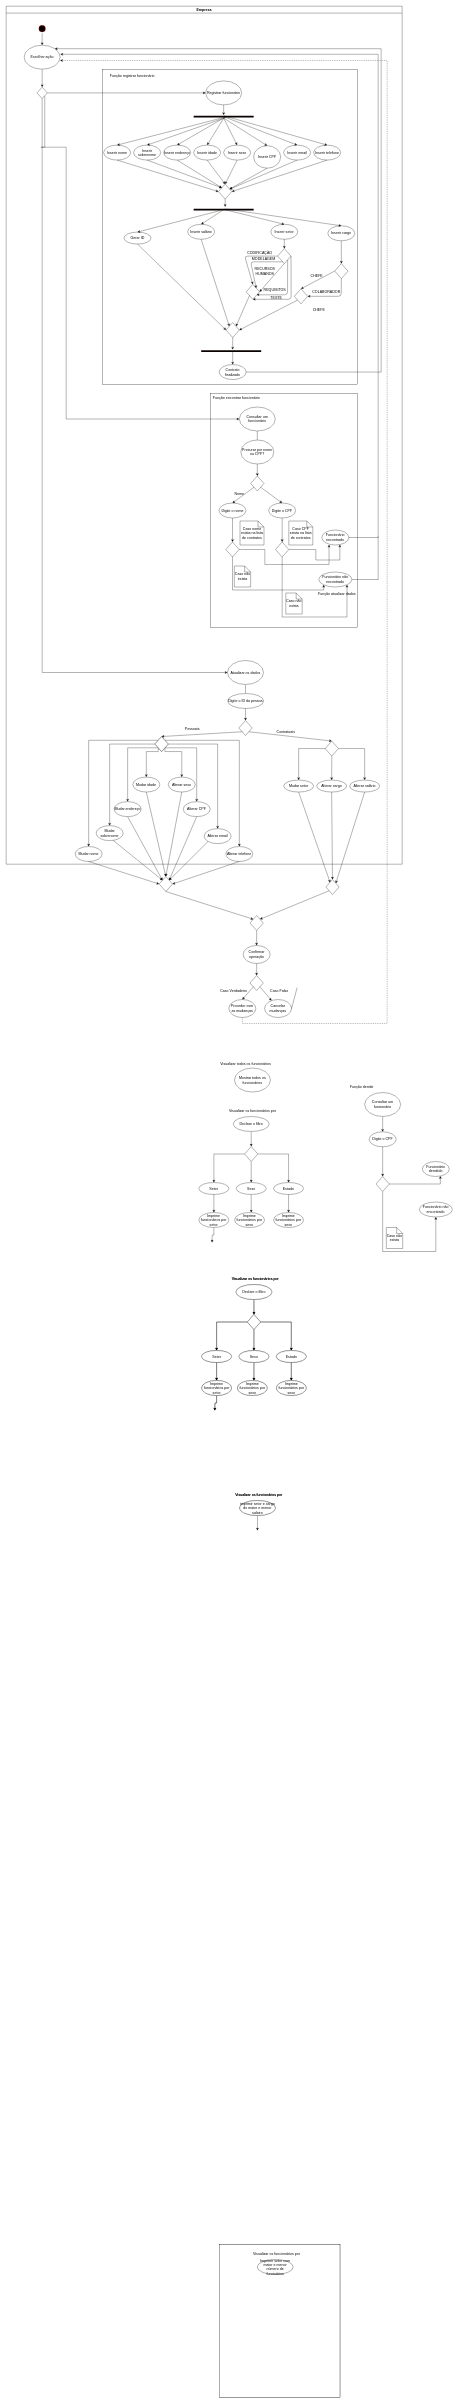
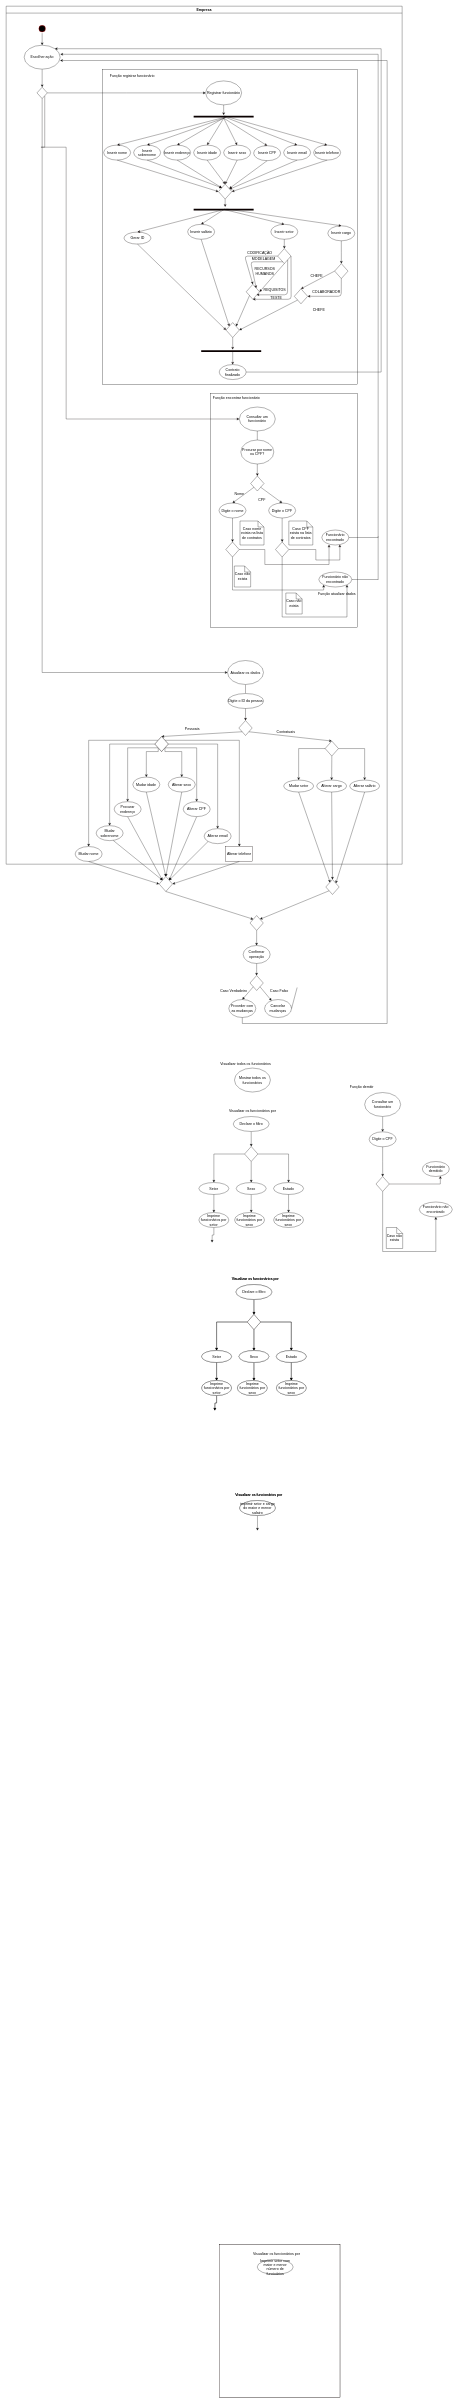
node "Inserir CPF": size 27x23 -> 27x15
edge "Proceder com as mudanças" -> "Escolher ação": style dashed -> solid
node "CPF": added
node "Mudar endereço": label "Mudar endereço" -> "Procurar endereço"
node "Alterar telefone": shape ellipse -> rectangle
